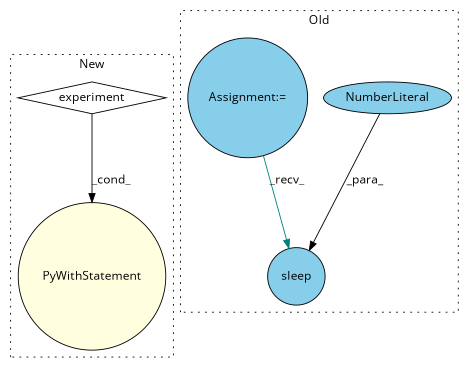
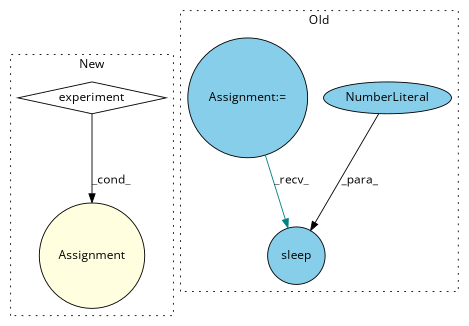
node "PyWithStatement": label "PyWithStatement" -> "Assignment"
